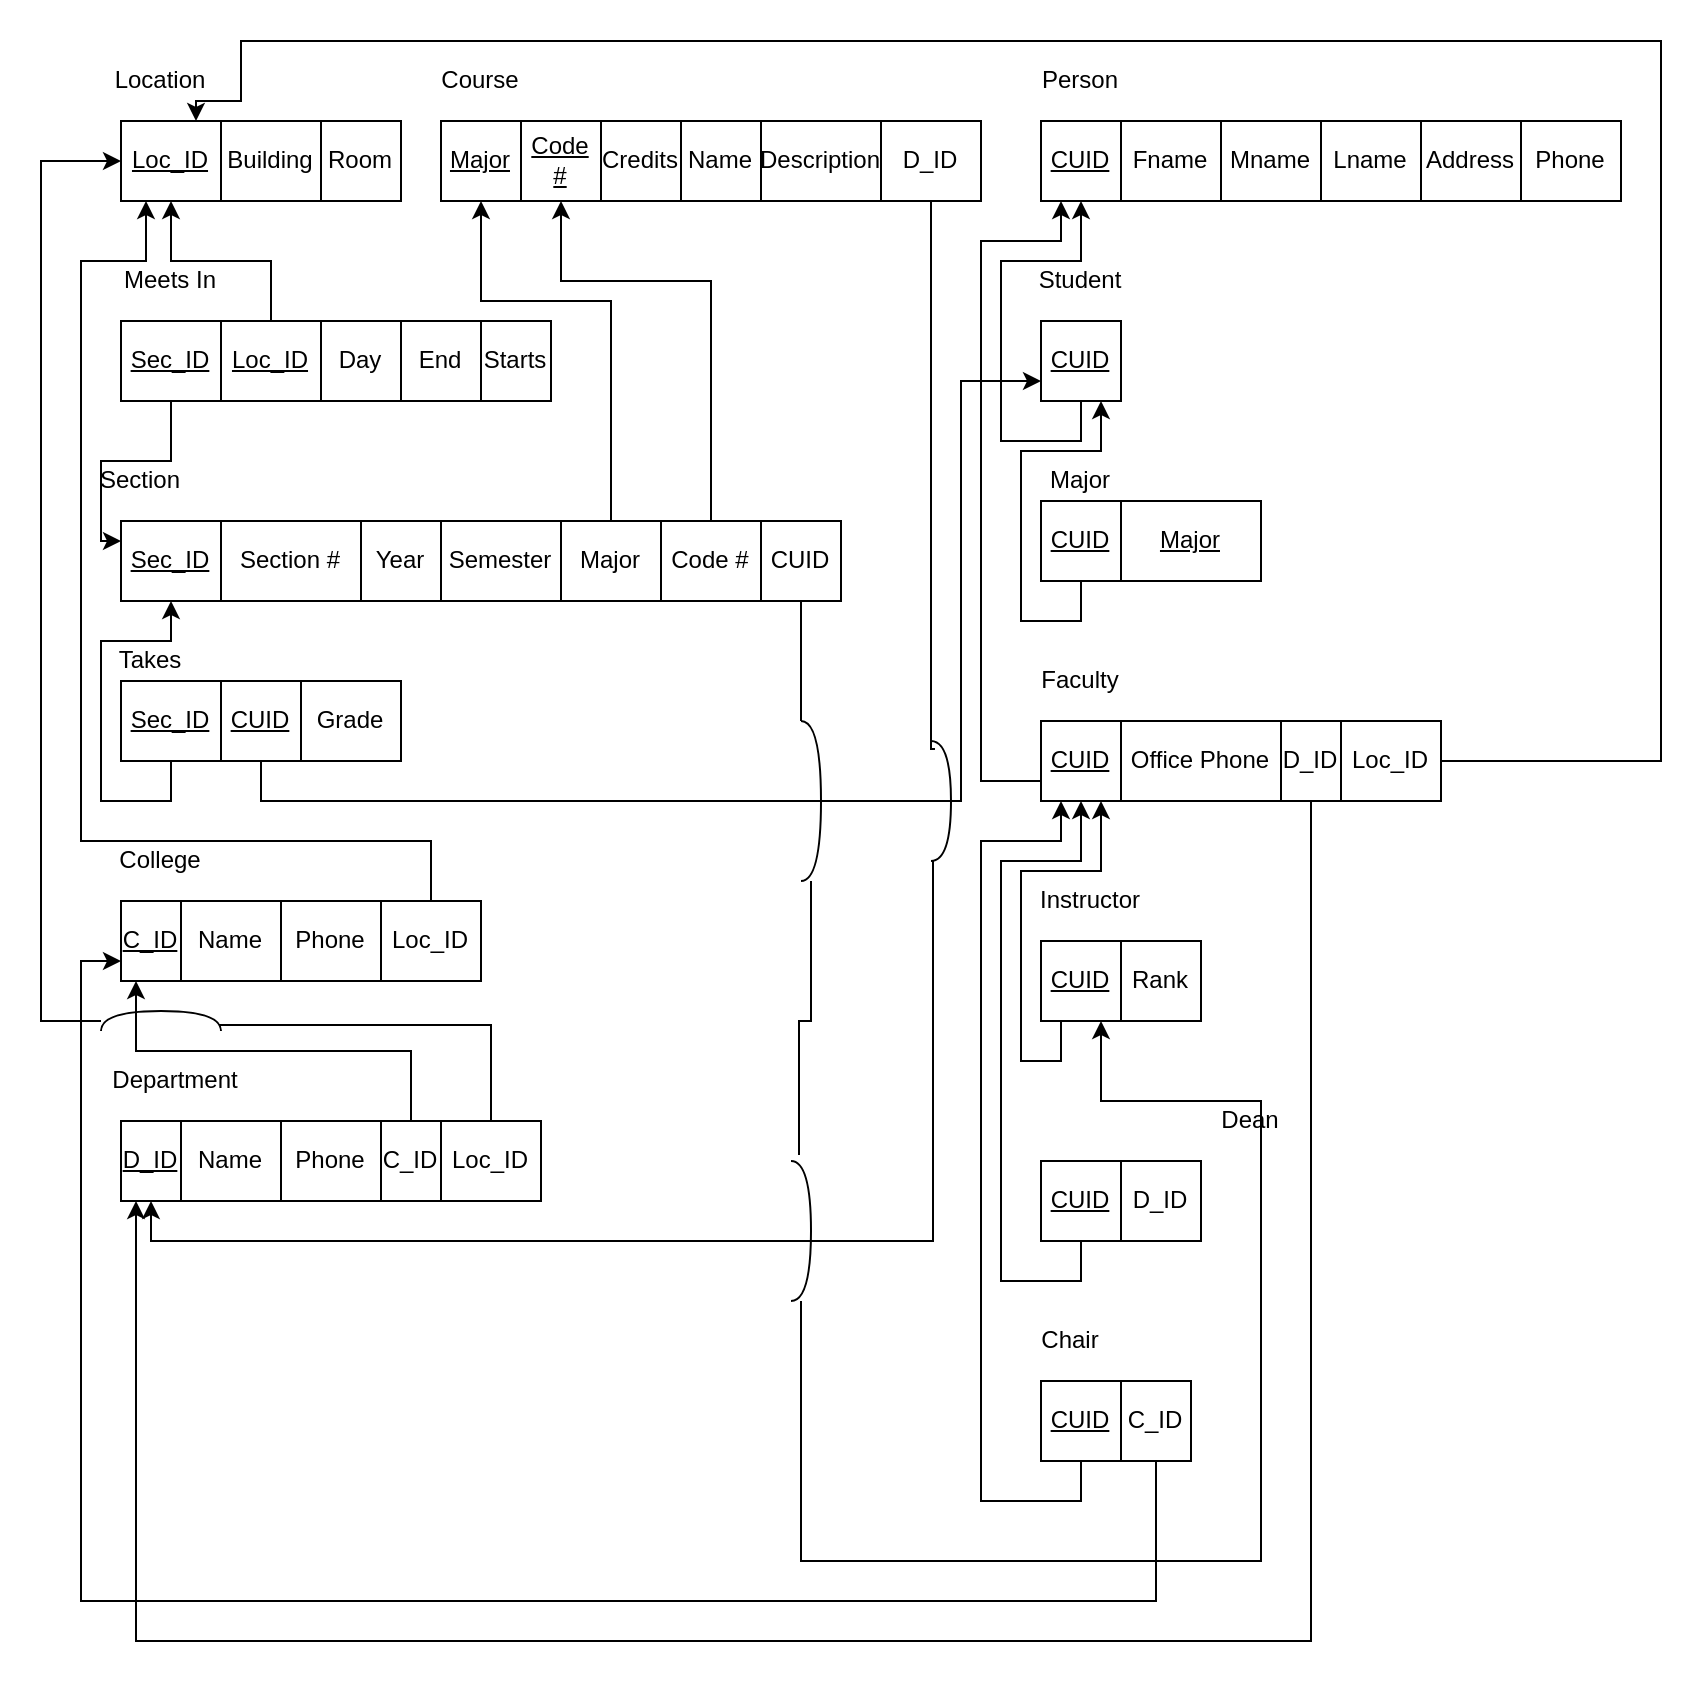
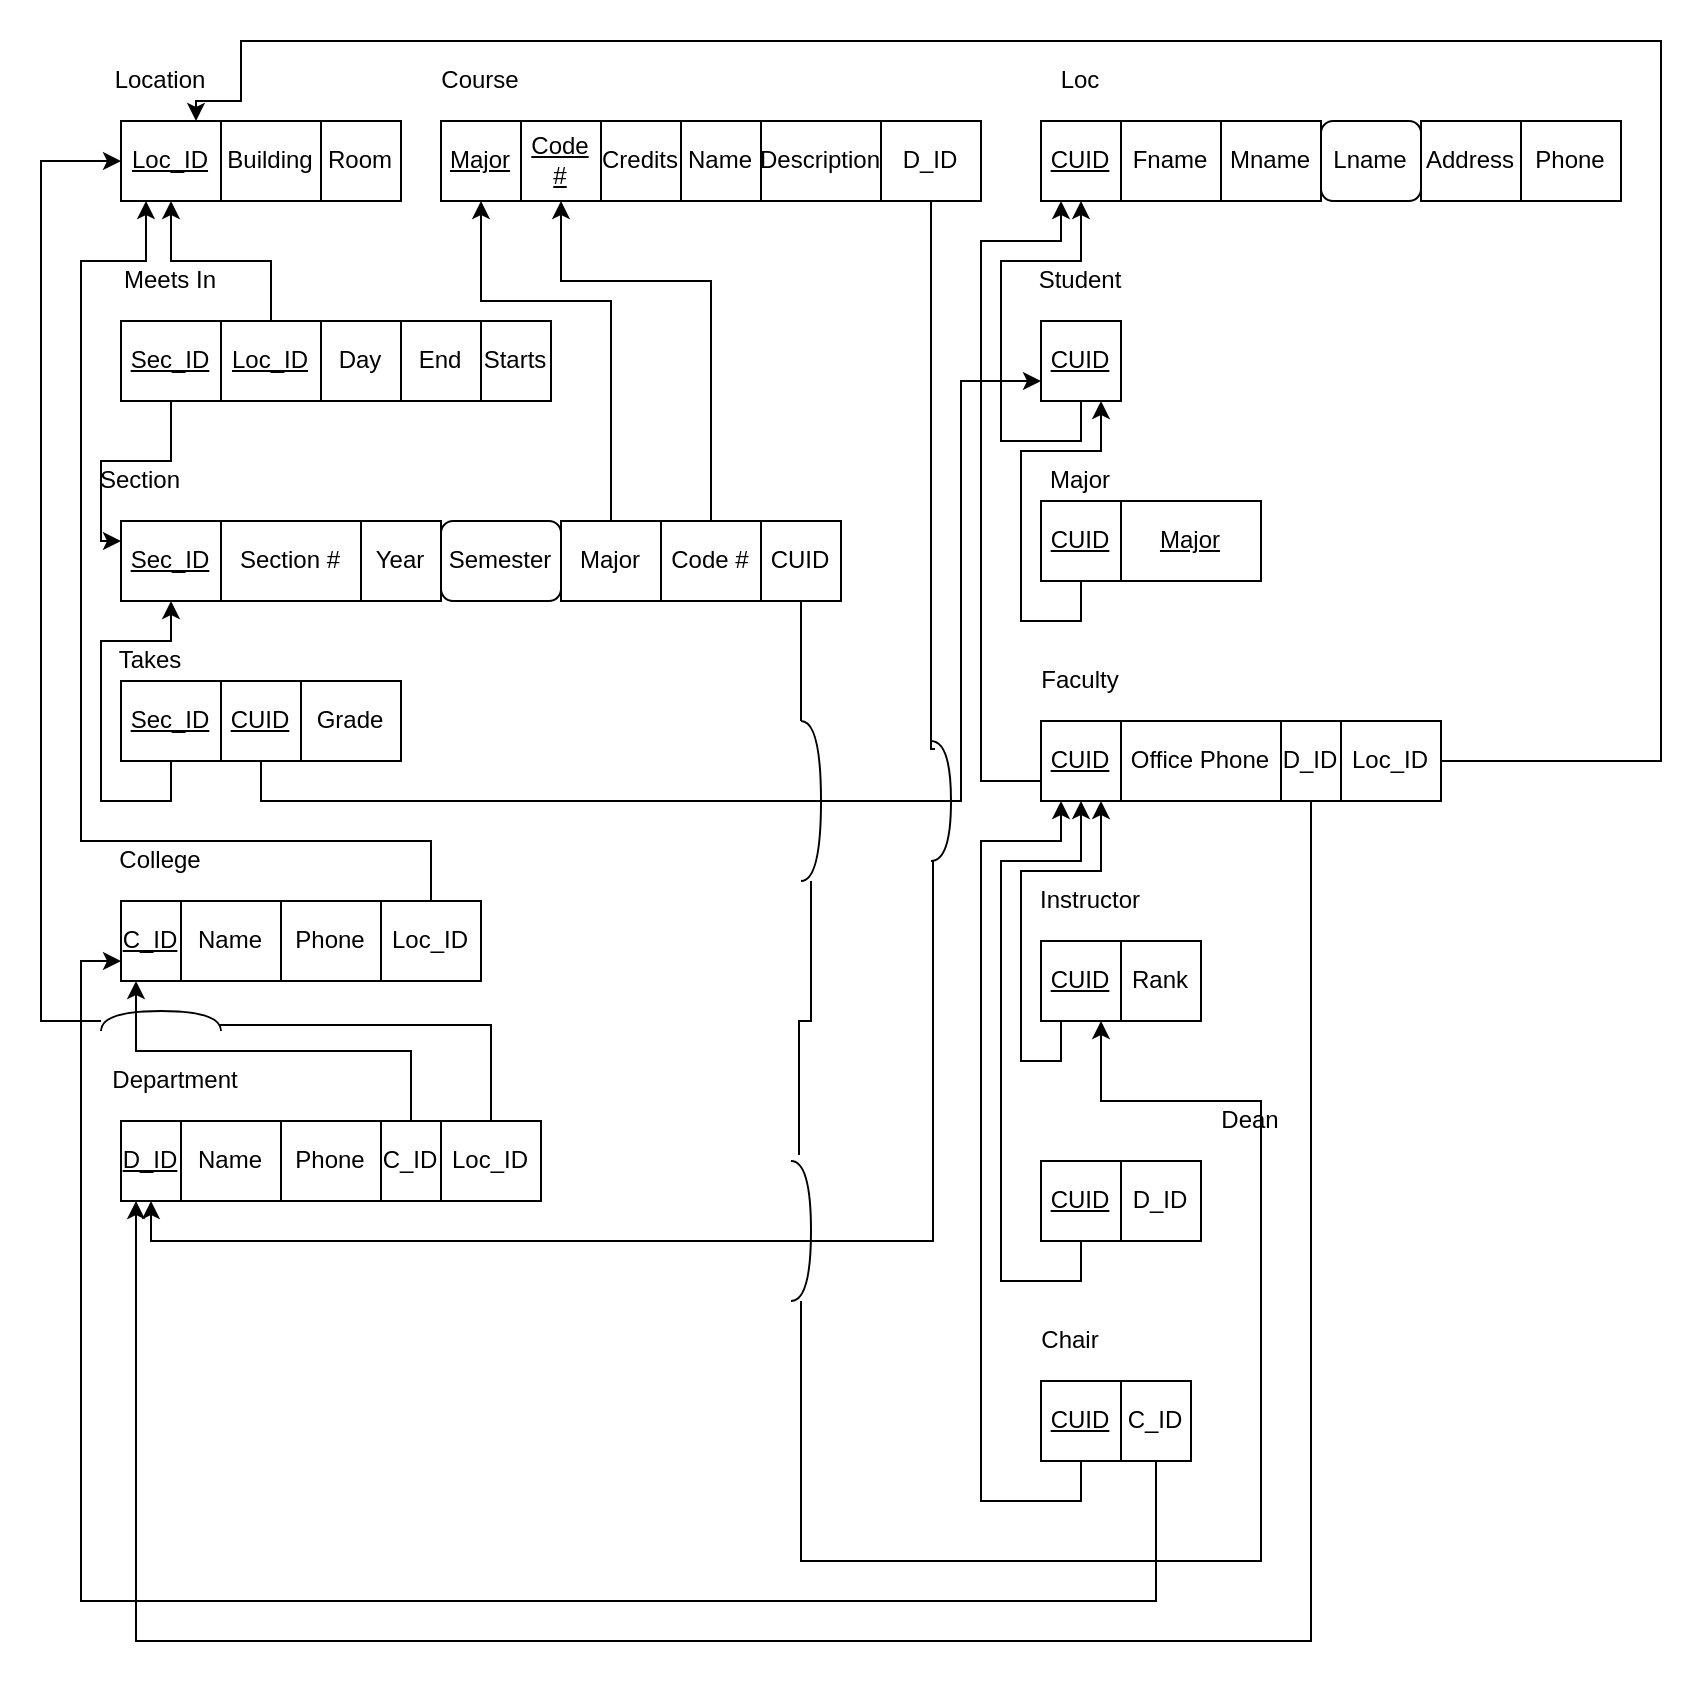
node "Person": label "Person" -> "Loc"
node "Lname": shape rectangle -> rounded rectangle
node "Semester": shape rectangle -> rounded rectangle
